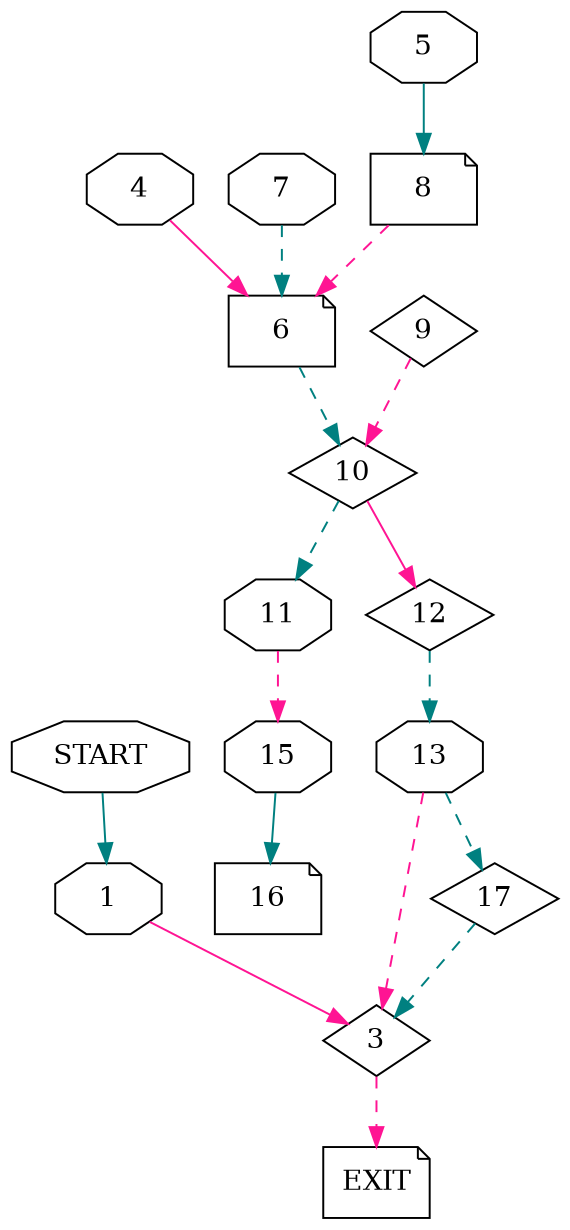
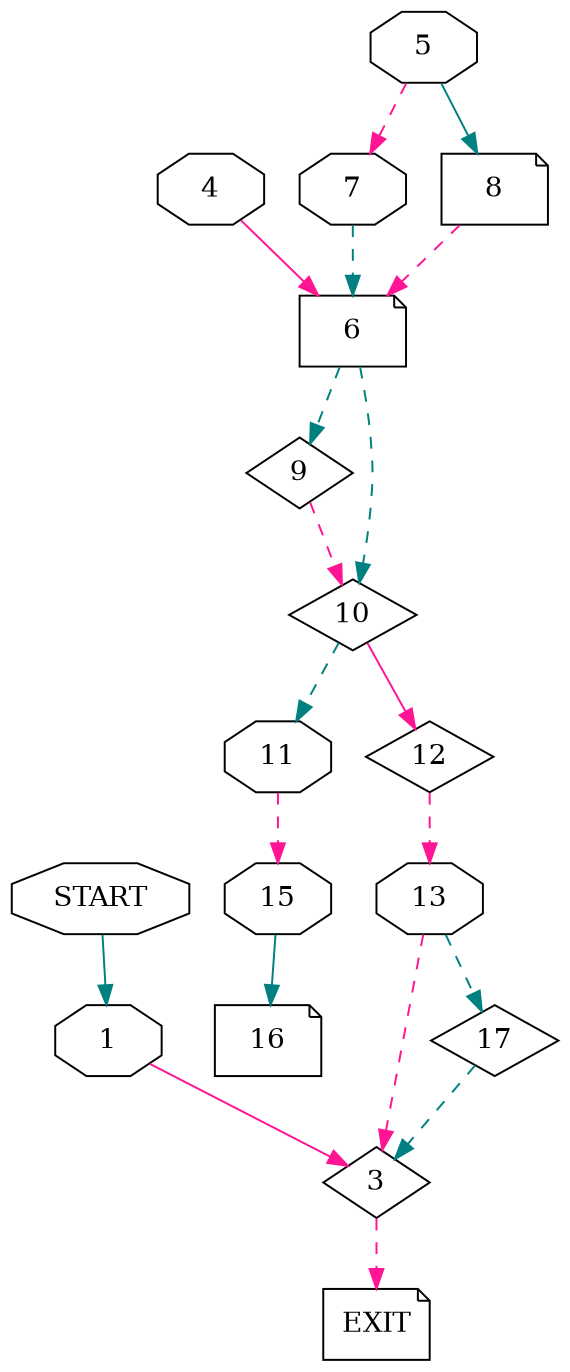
edge "5" -> "7": added
edge "6" -> "9": added
edge "12" -> "13": color teal -> deeppink
